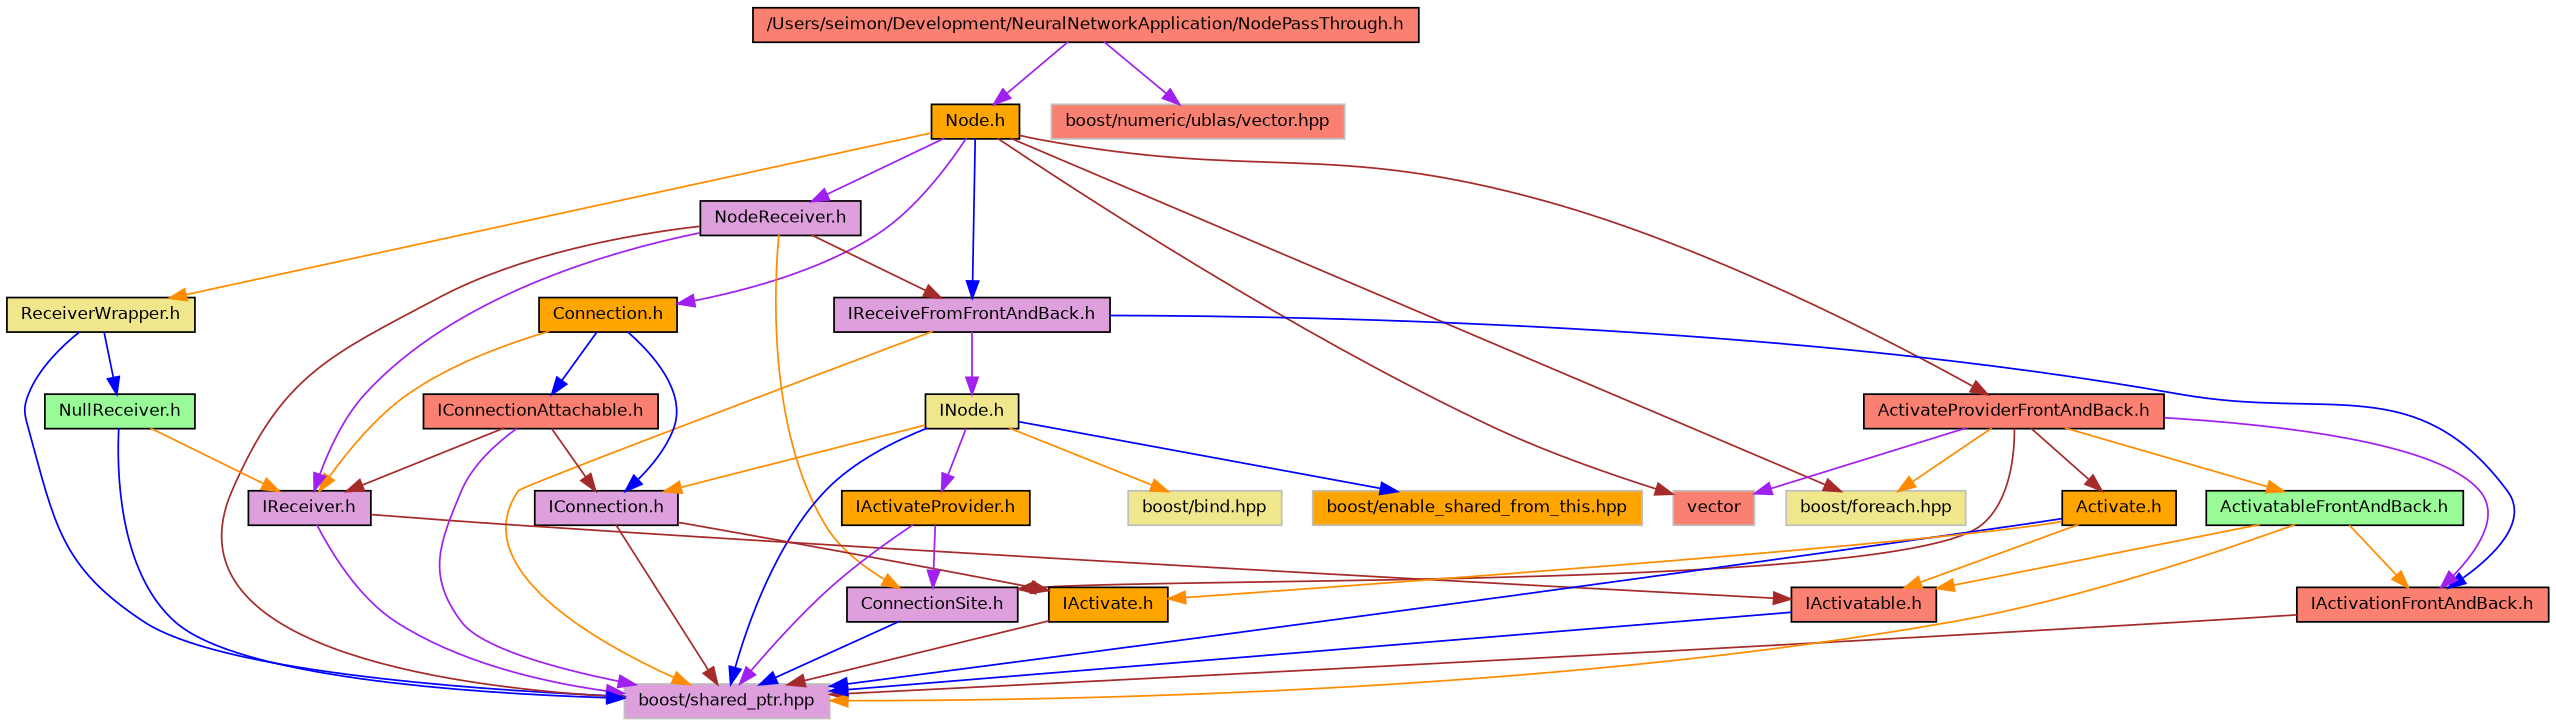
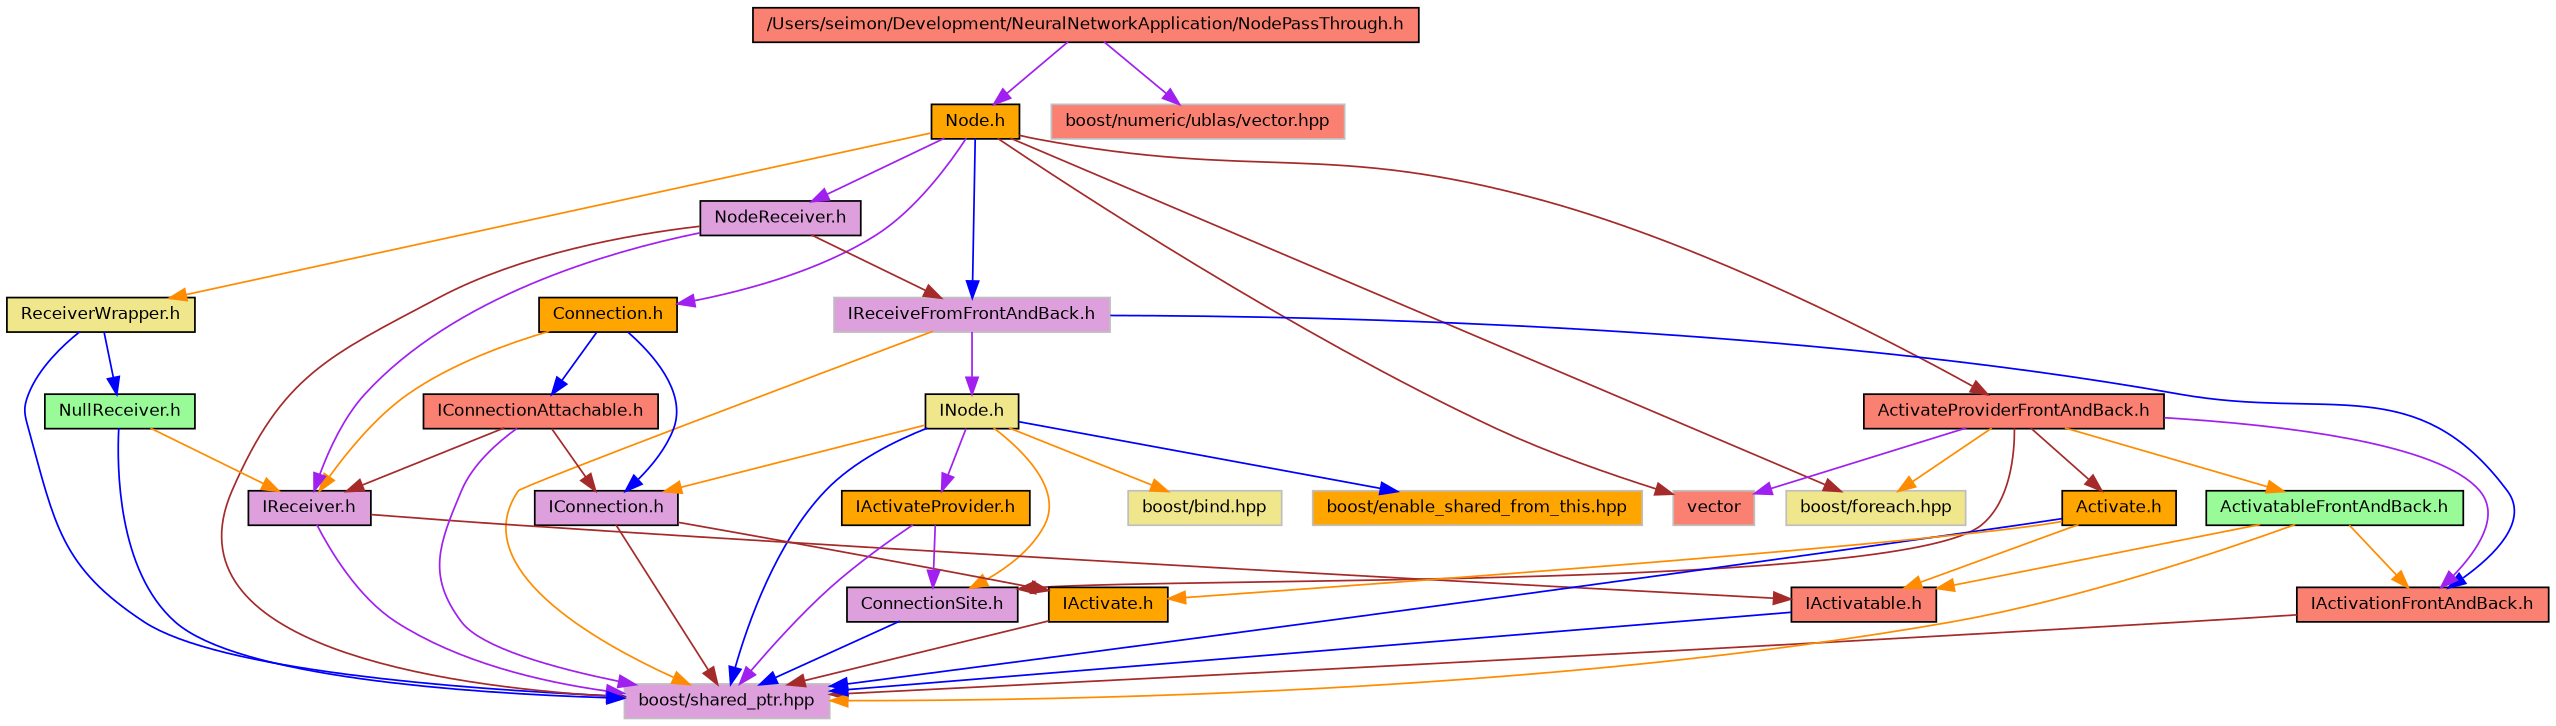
node "IReceiveFromFrontAndBack.h": color black -> grey75
edge "NodeReceiver.h" -> "ConnectionSite.h": now "INode.h" -> "ConnectionSite.h"
